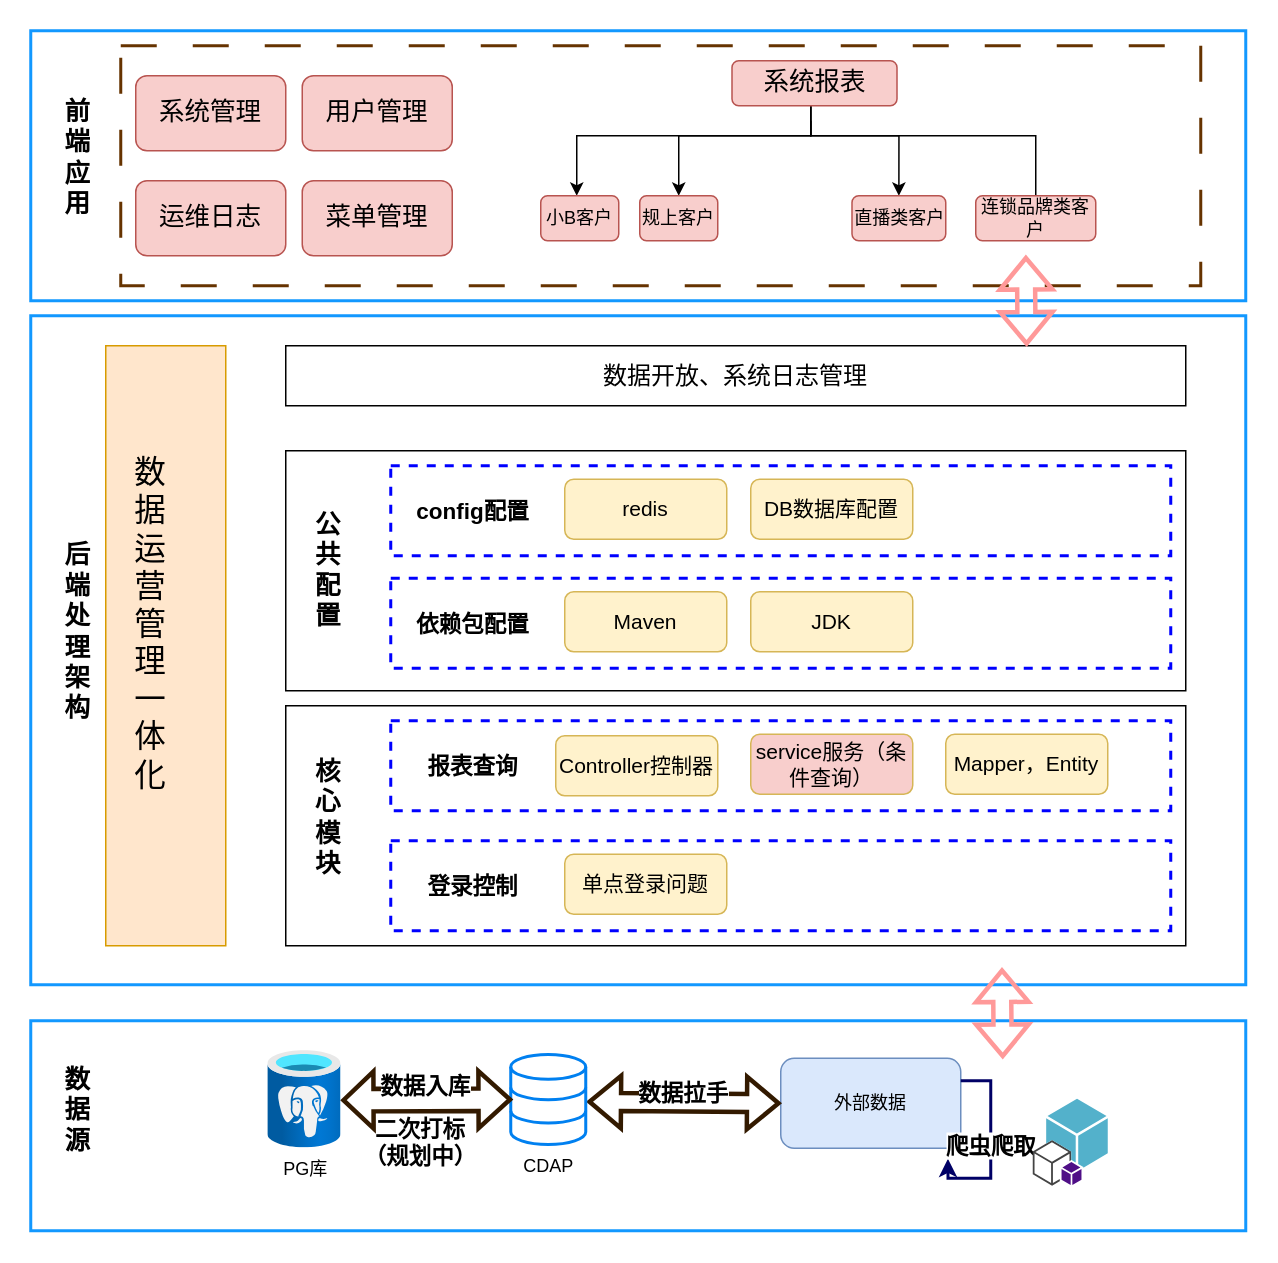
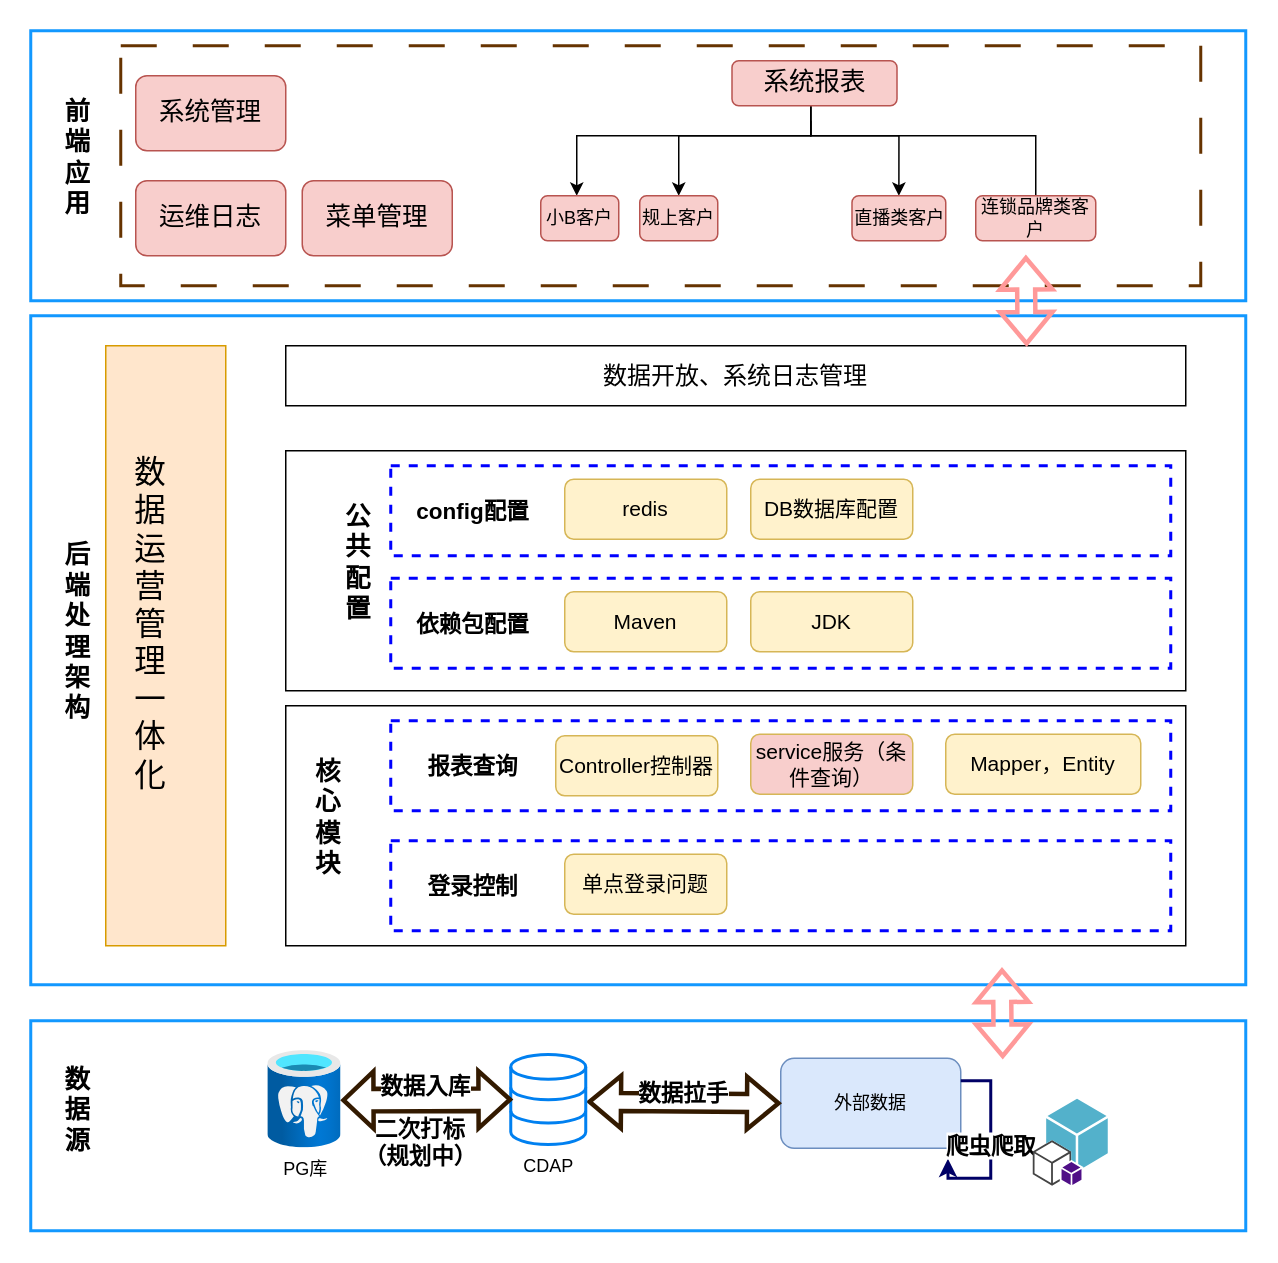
node "用户管理": removed
node "公共配置": moved (329, 571) -> (359, 563)
node "Mapper，Entity": size 162x60 -> 195x60
